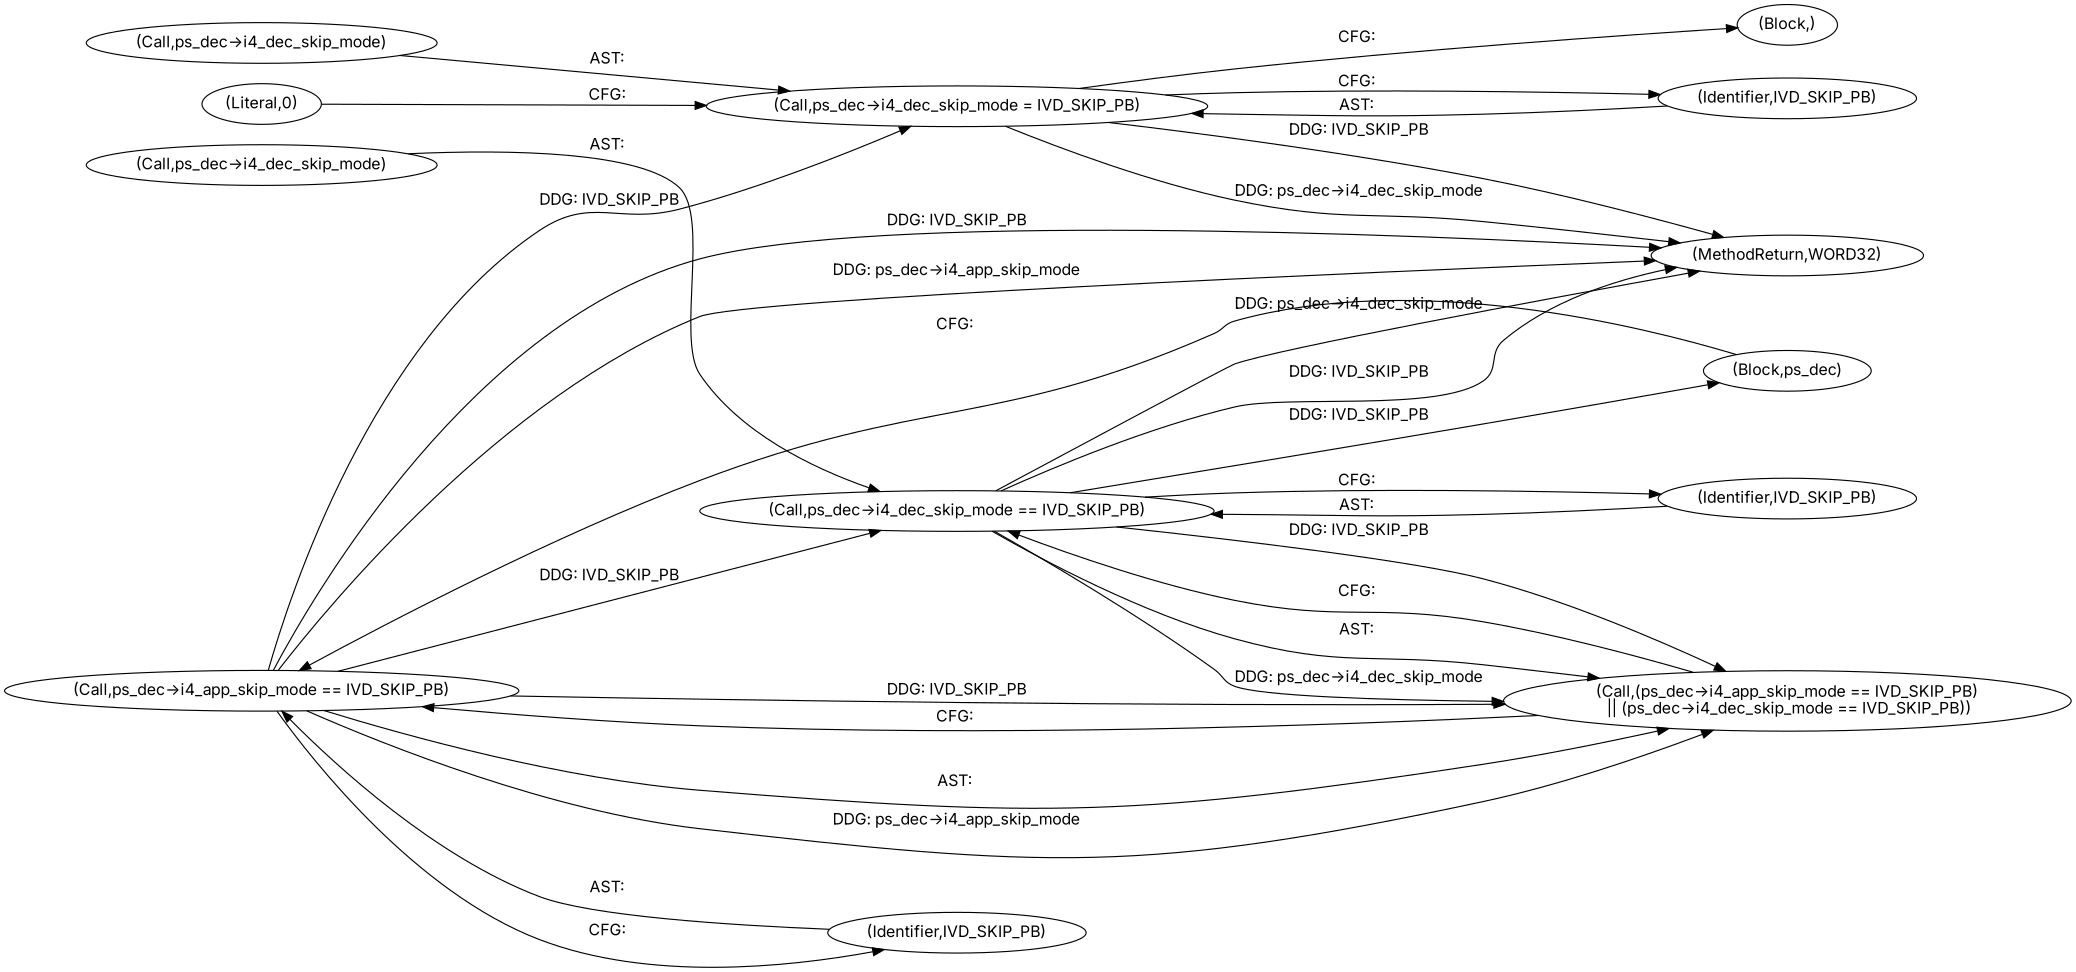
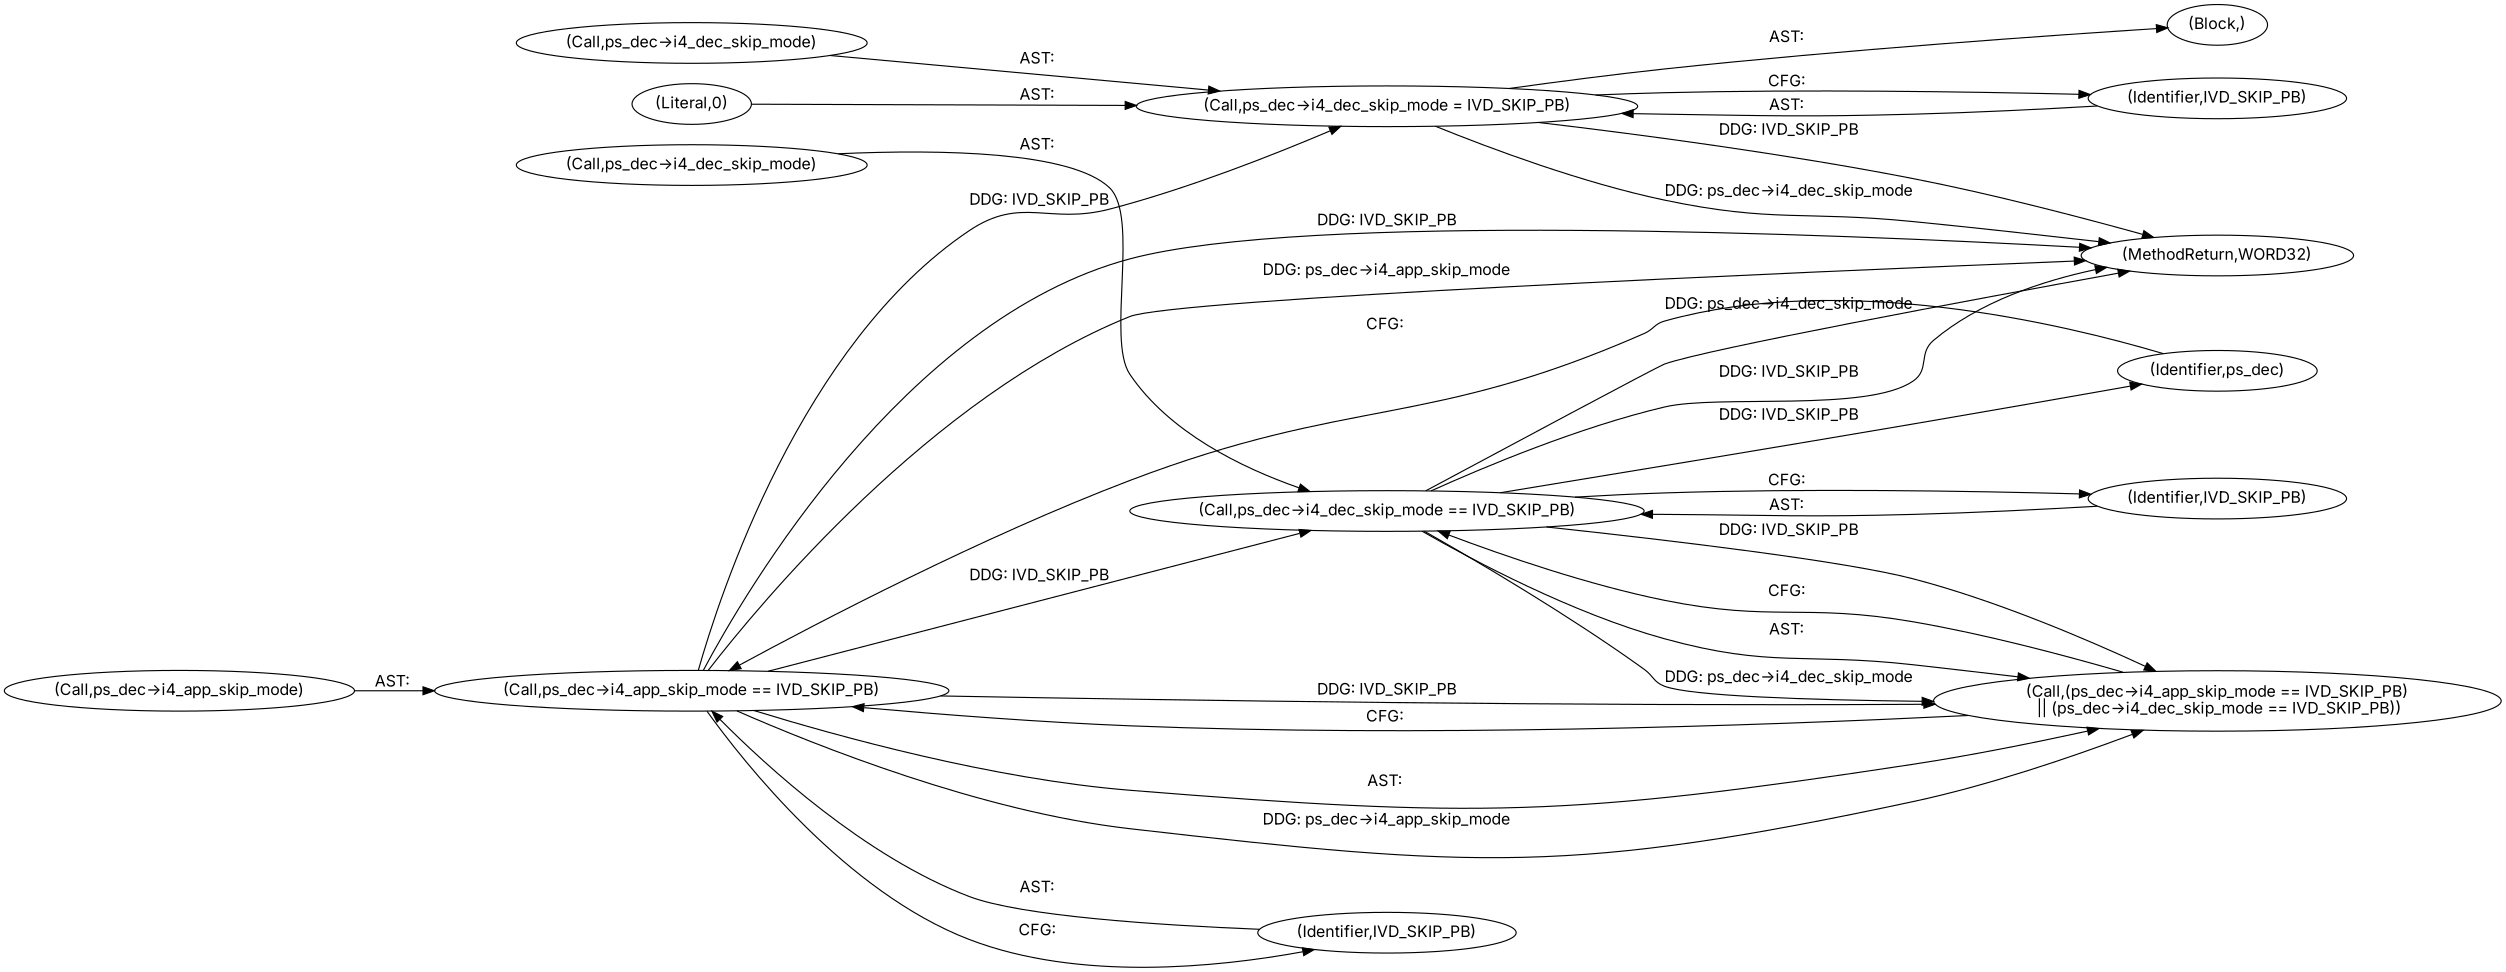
edge "(Call,ps_dec->i4_dec_skip_mode = IVD_SKIP_PB)" -> "(Block,)": label "CFG: " -> "AST: "
edge "(Literal,0)" -> "(Call,ps_dec->i4_dec_skip_mode = IVD_SKIP_PB)": label "CFG: " -> "AST: "
node "(Block,ps_dec)": label "(Block,ps_dec)" -> "(Identifier,ps_dec)"
node "(Call,ps_dec->i4_app_skip_mode)": added
